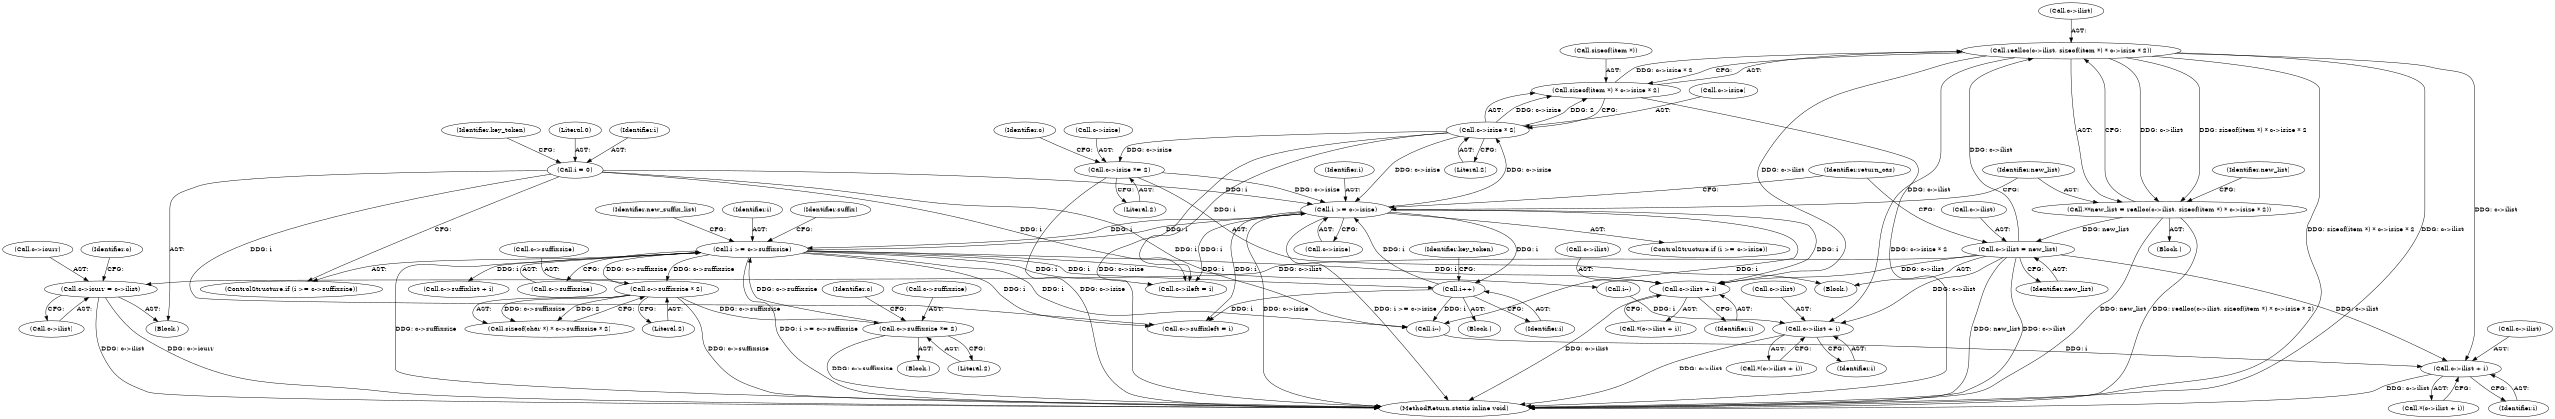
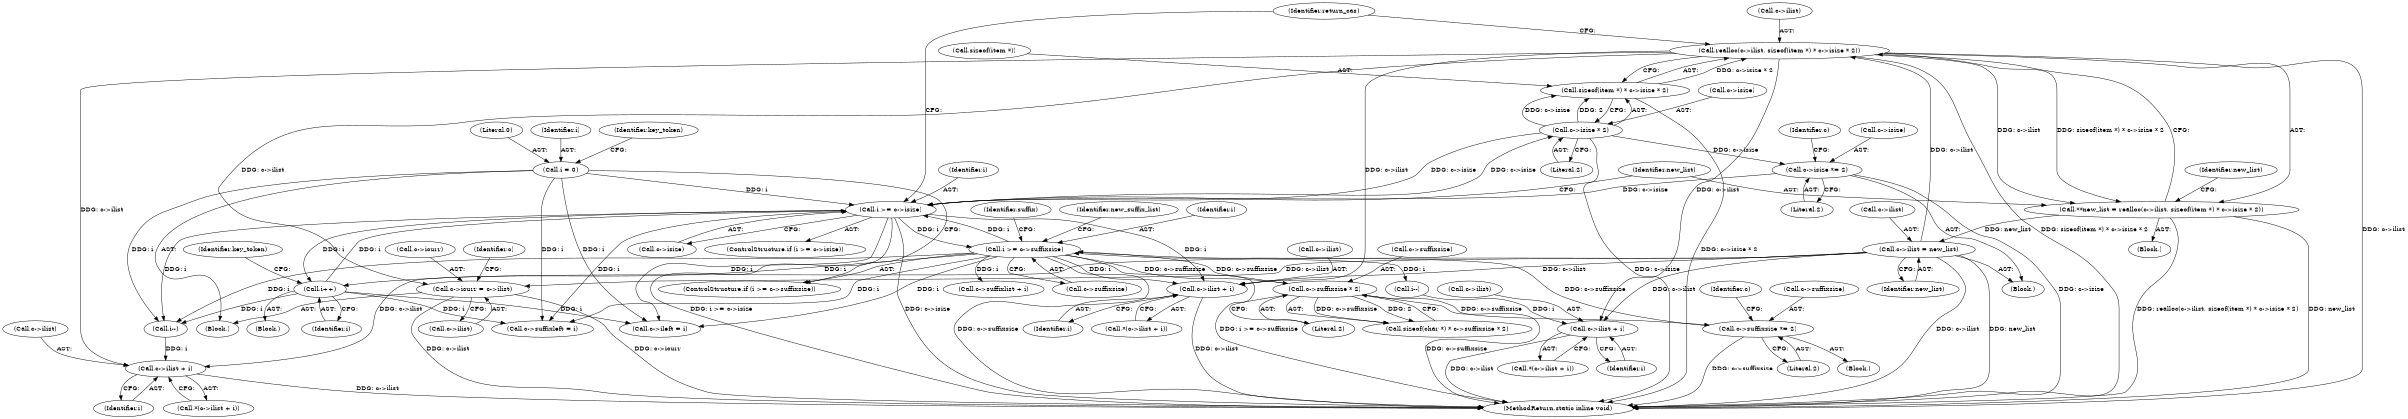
edge "(Call,realloc(c->ilist, sizeof(item *) * c->isize * 2))" -> "(Call,c->icurr = c->ilist)": added, label "DDG: c->ilist"
edge "(Call,c->isize * 2)" -> "(Call,c->ileft = i)": now "(Call,i++)" -> "(Call,c->ileft = i)"
edge "(Identifier,return_cas)" -> "(Call,c->ilist = new_list)": now "(Identifier,return_cas)" -> "(Call,realloc(c->ilist, sizeof(item *) * c->isize * 2))"
